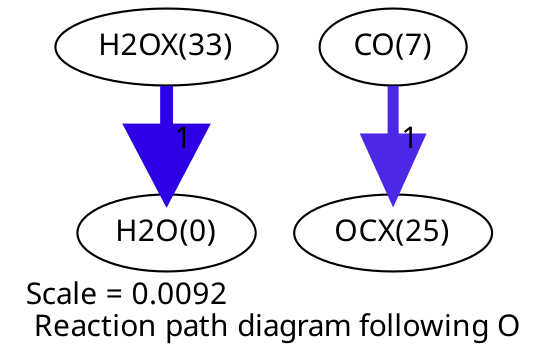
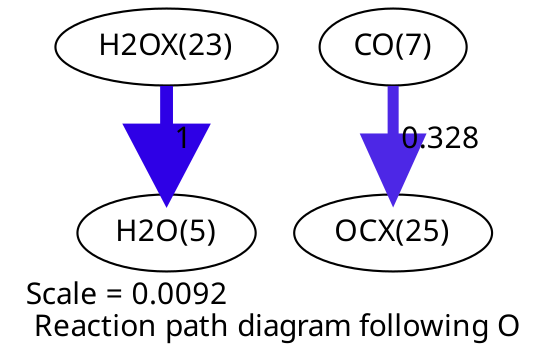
node "H2OX(33)": label "H2OX(33)" -> "H2OX(23)"
edge "CO(7)" -> "OCX(25)": label " 1" -> " 0.328"
node "H2O(0)": label "H2O(0)" -> "H2O(5)"
